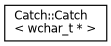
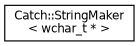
node "Catch::Catch < wchar_t * >": label "Catch::Catch < wchar_t * >" -> "Catch::StringMaker < wchar_t * >"
